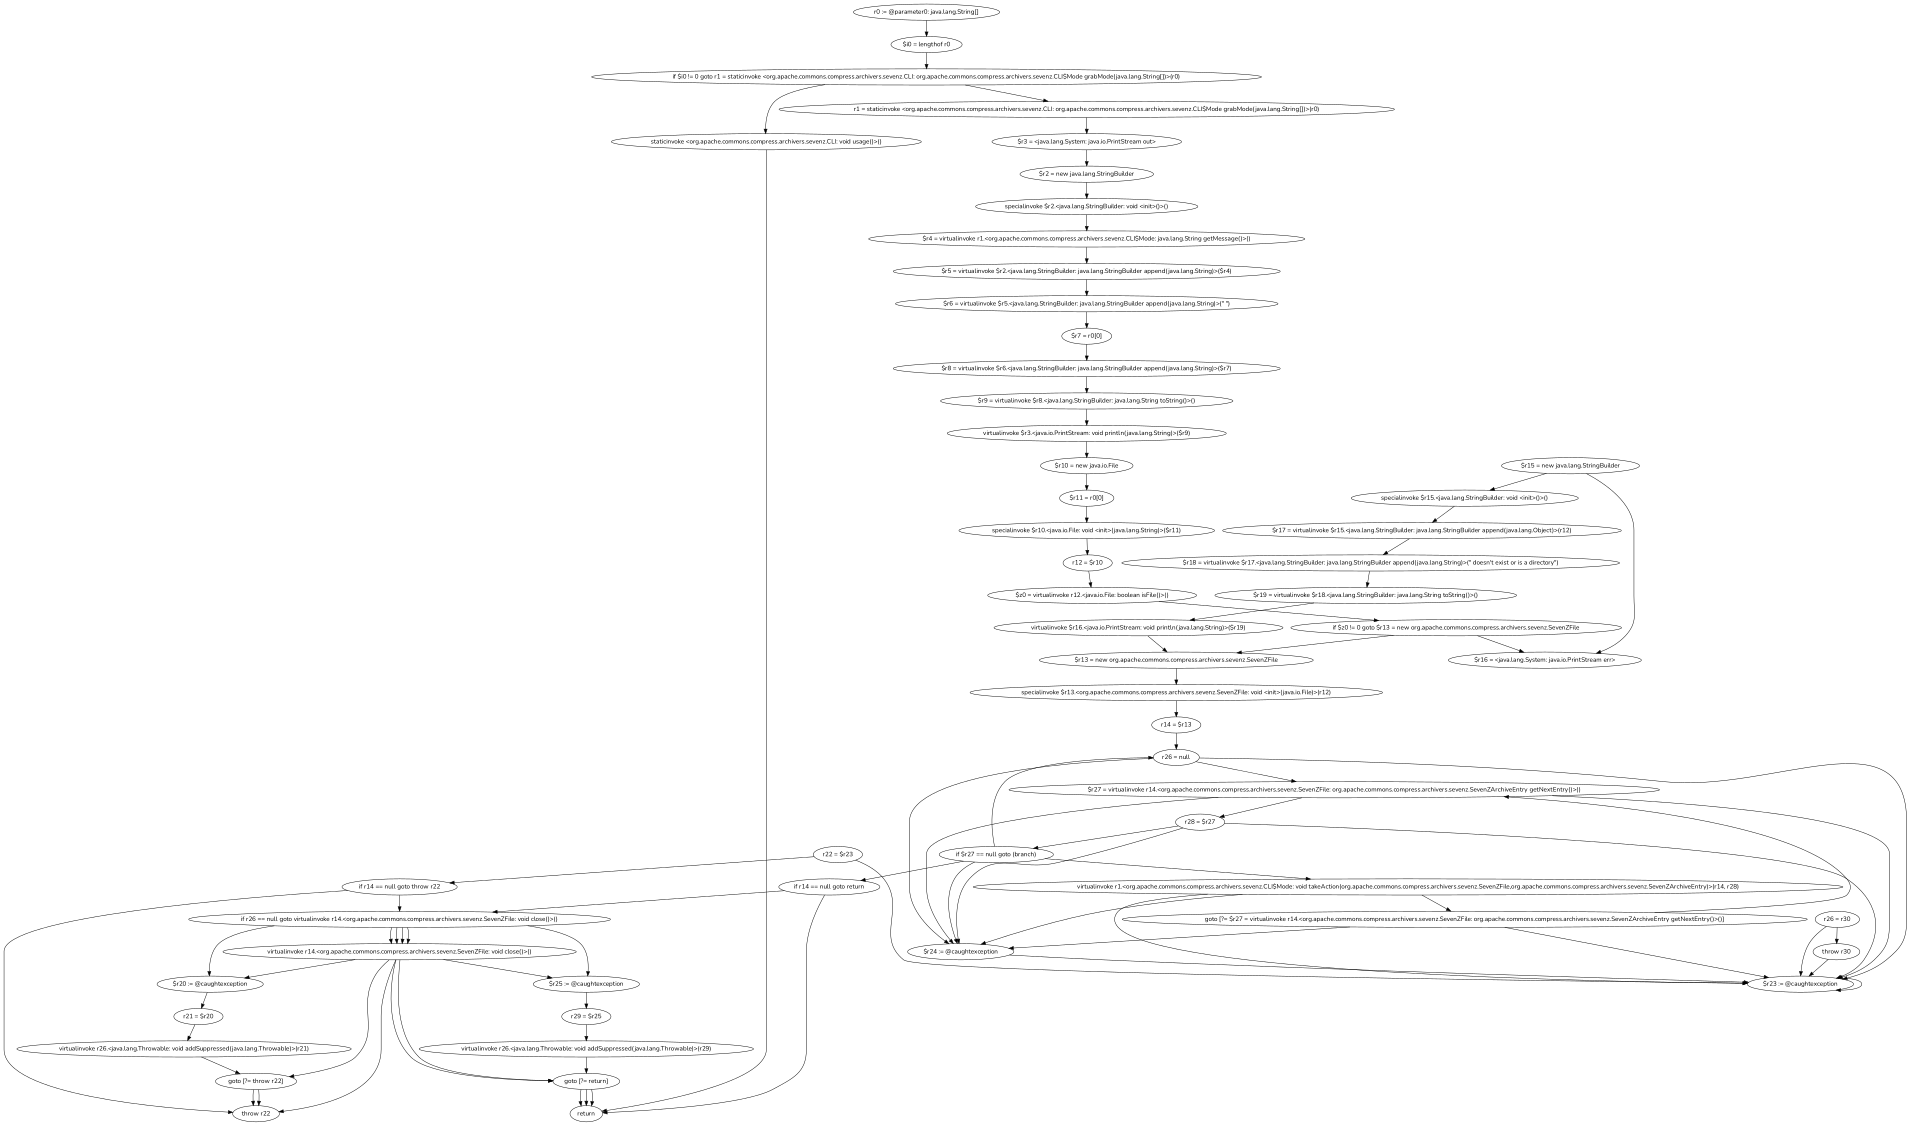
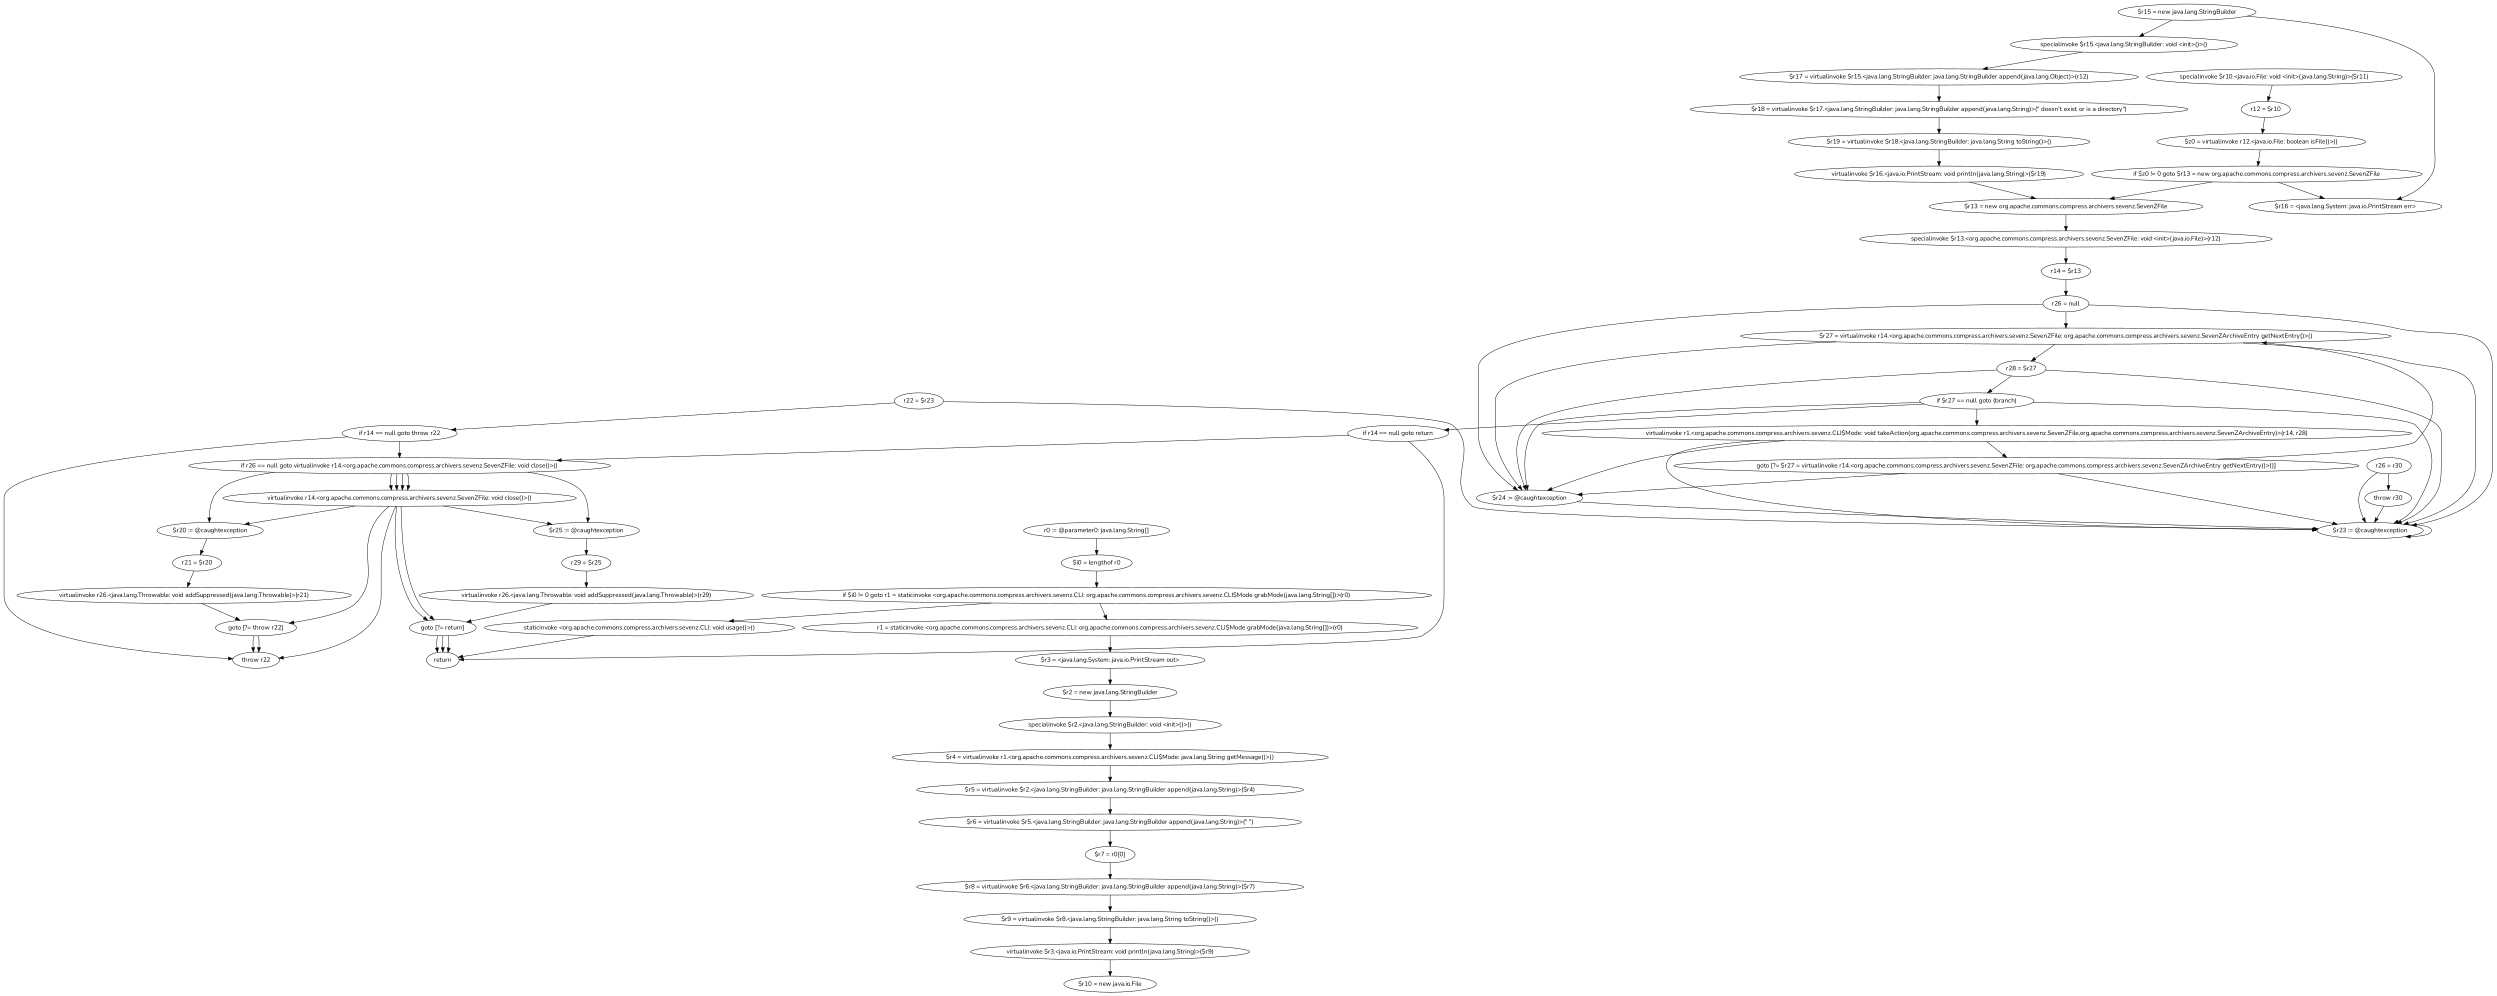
node "$r11 = r0[0]": removed
edge "if $r27 == null goto (branch)" -> "r26 = null": now "if $r27 == null goto (branch)" -> "$r23 := @caughtexception"
